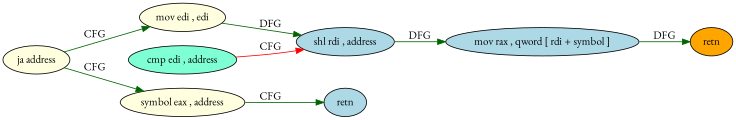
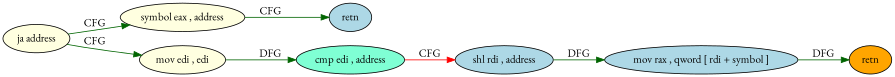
edge "mov edi , edi" -> "shl rdi , address": now "mov edi , edi" -> "cmp edi , address"
